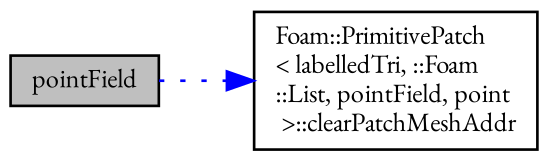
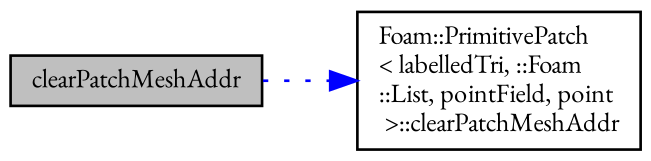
node "pointField": label "pointField" -> "clearPatchMeshAddr"
